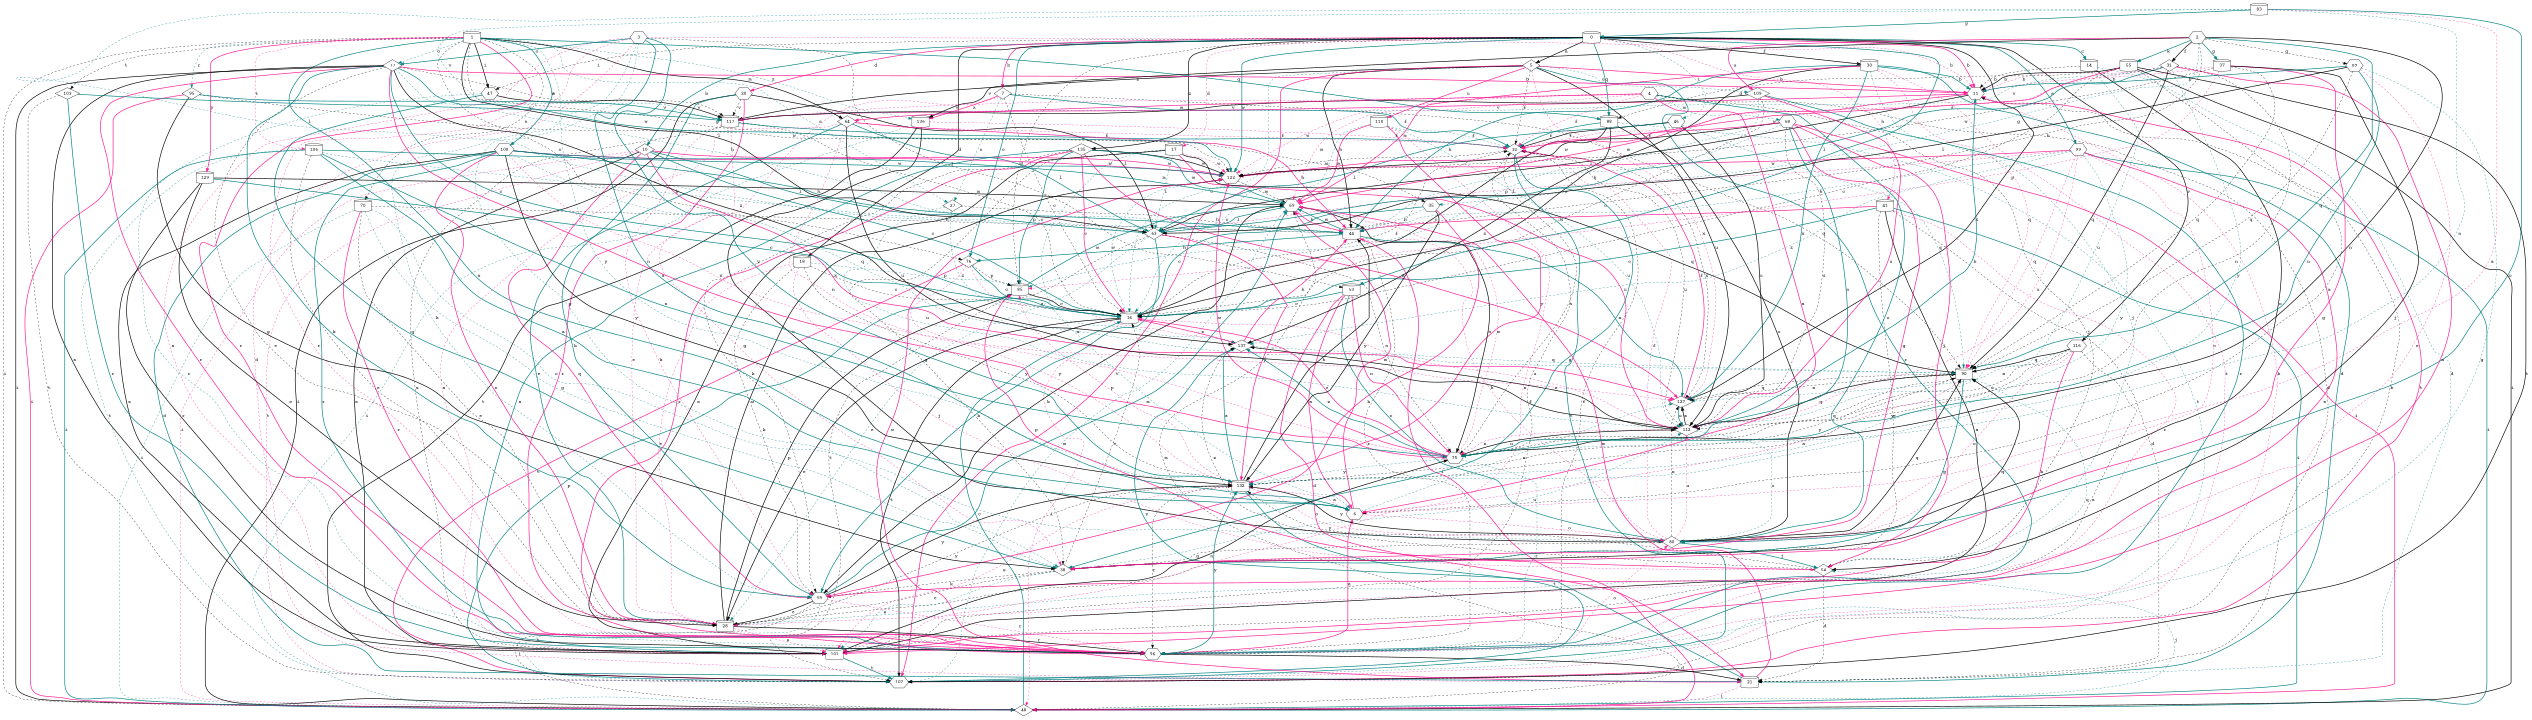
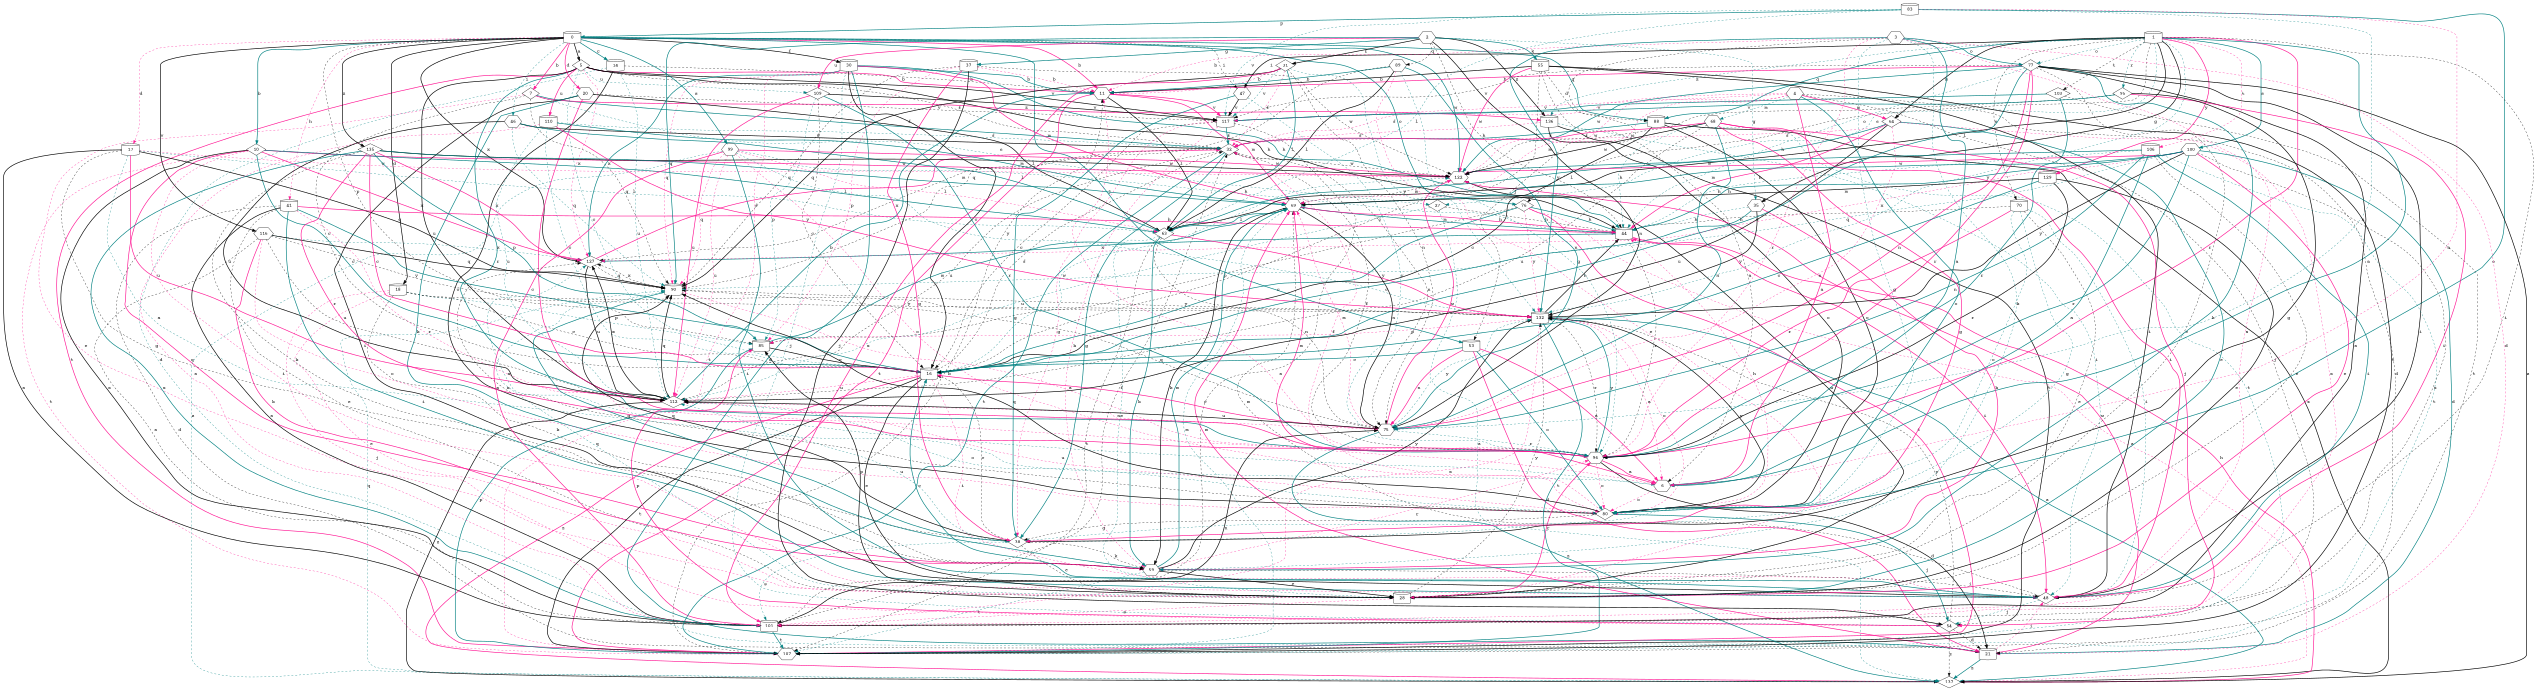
edge "1" -> "35": style dashed -> bold
edge "110" -> "69": color deeppink -> teal
edge "44" -> "76": reversed
edge "127" -> "112": color teal -> black
edge "100" -> "101": style bold -> dashed
edge "28" -> "96": color black -> deeppink
